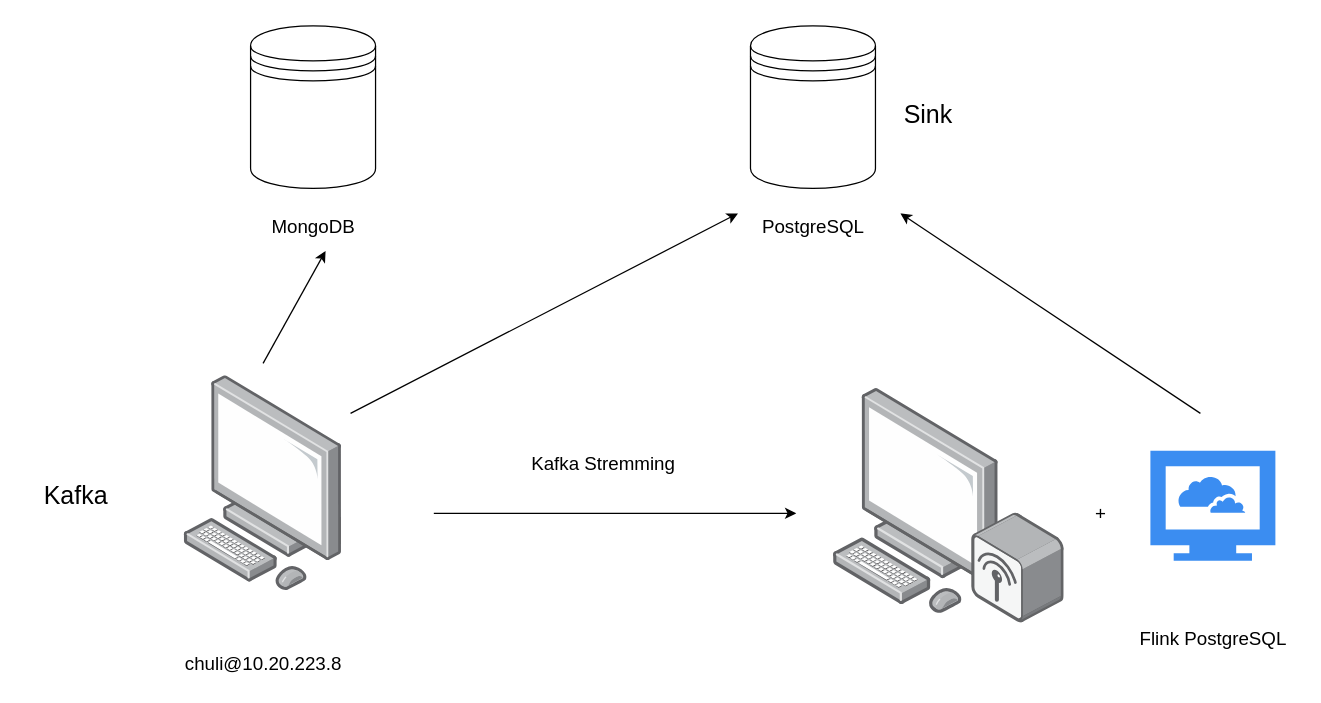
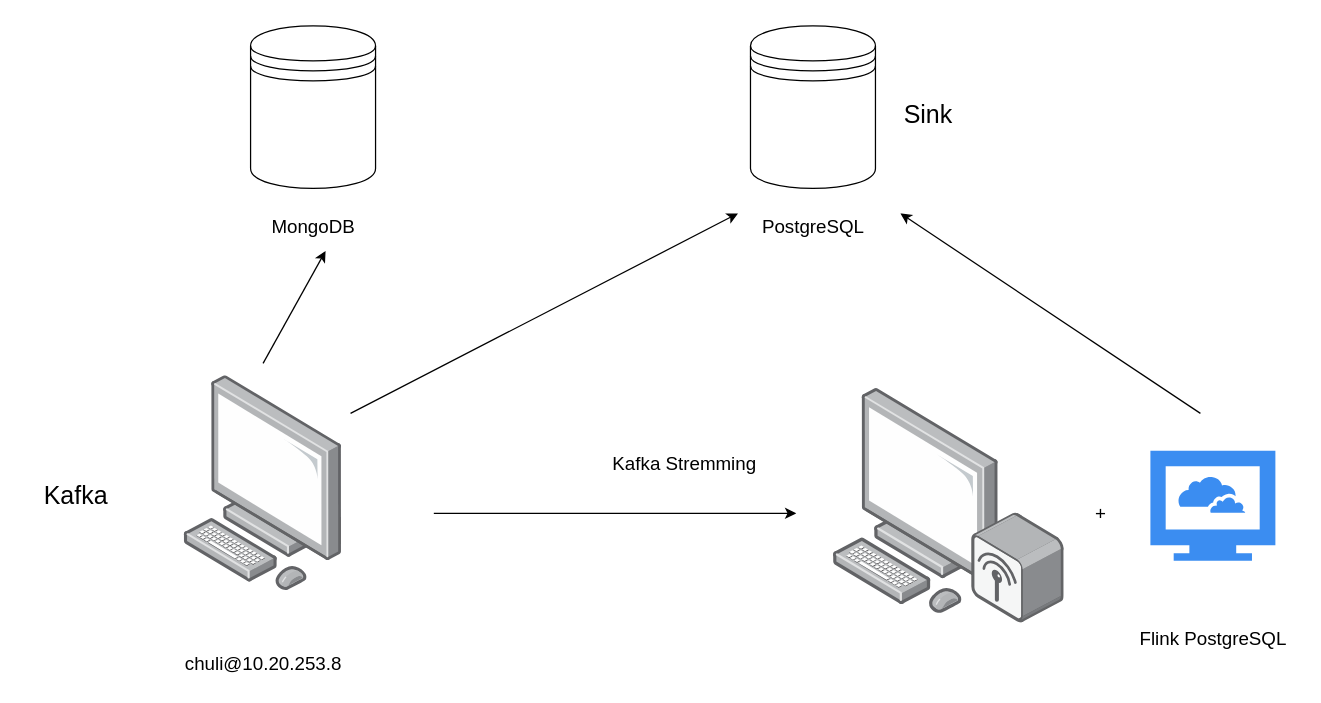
node "Kafka Stremming": moved (603, 463) -> (684, 463)
node "chuli@10.20.223.8": label "chuli@10.20.223.8" -> "chuli@10.20.253.8"
